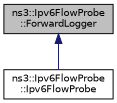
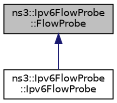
node "ns3::Ipv6FlowProbe ::ForwardLogger": label "ns3::Ipv6FlowProbe ::ForwardLogger" -> "ns3::Ipv6FlowProbe ::FlowProbe"
